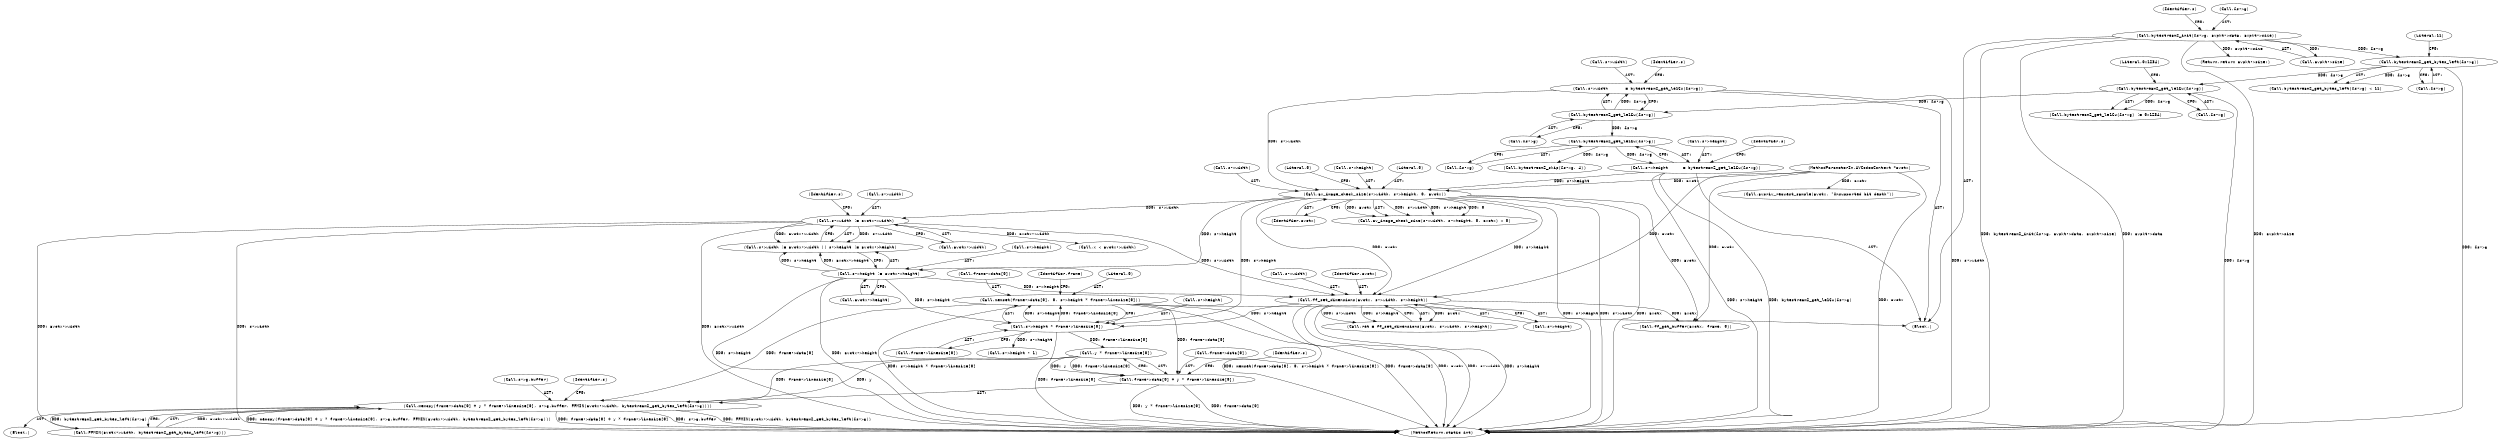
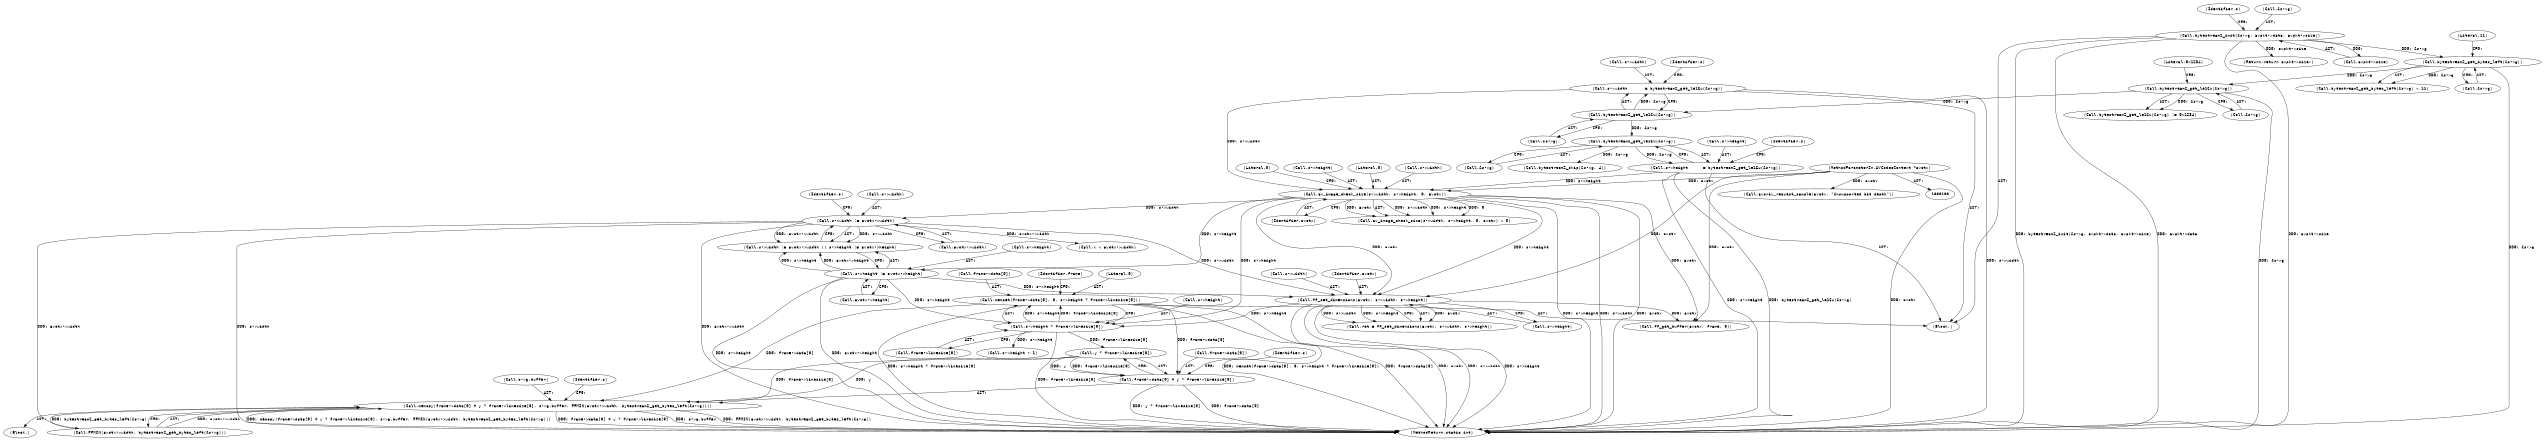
node "1000100": added
